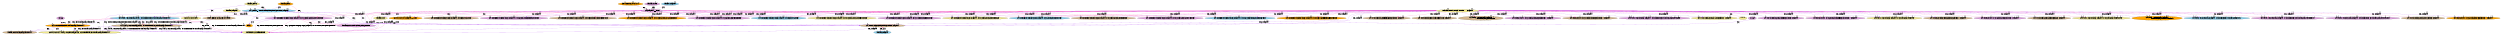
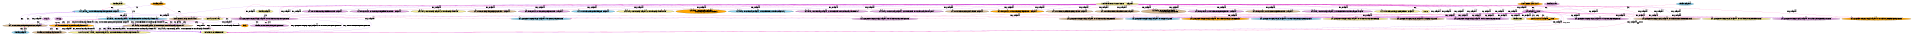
edge "(MethodParameterIn,OMX_IN OMX_PTR        configData)" -> "(Call,configData == NULL)": added, label "DDG: configData"
node "(Call,(OMX_VIDEO_CONFIG_DEINTERLACE*) configData)": fillcolor tan -> skyblue
